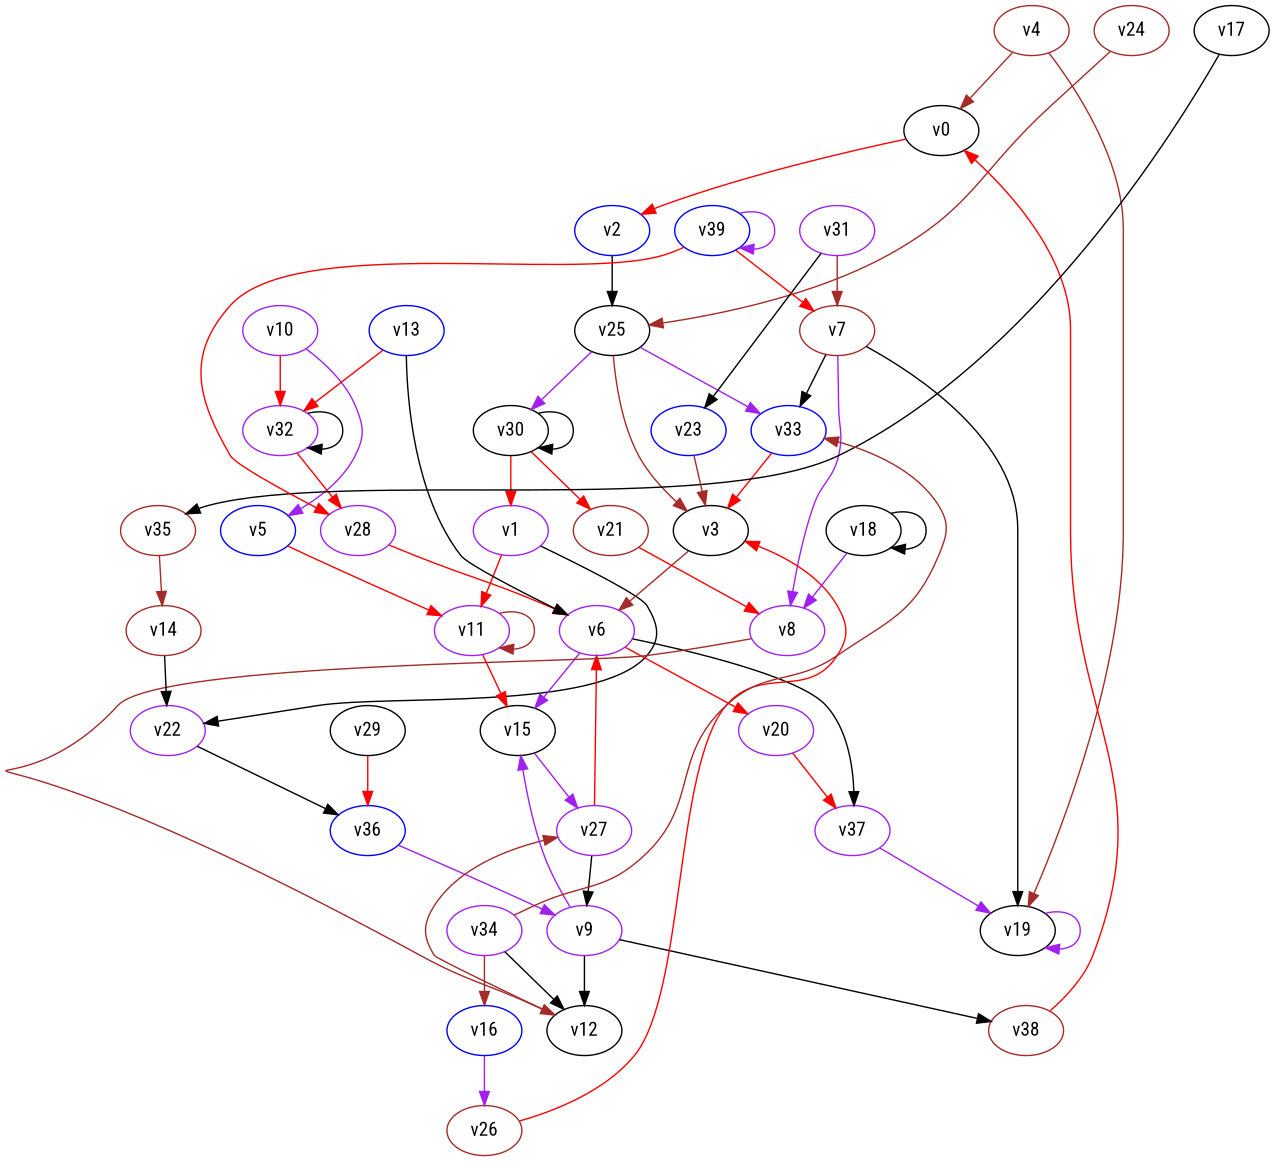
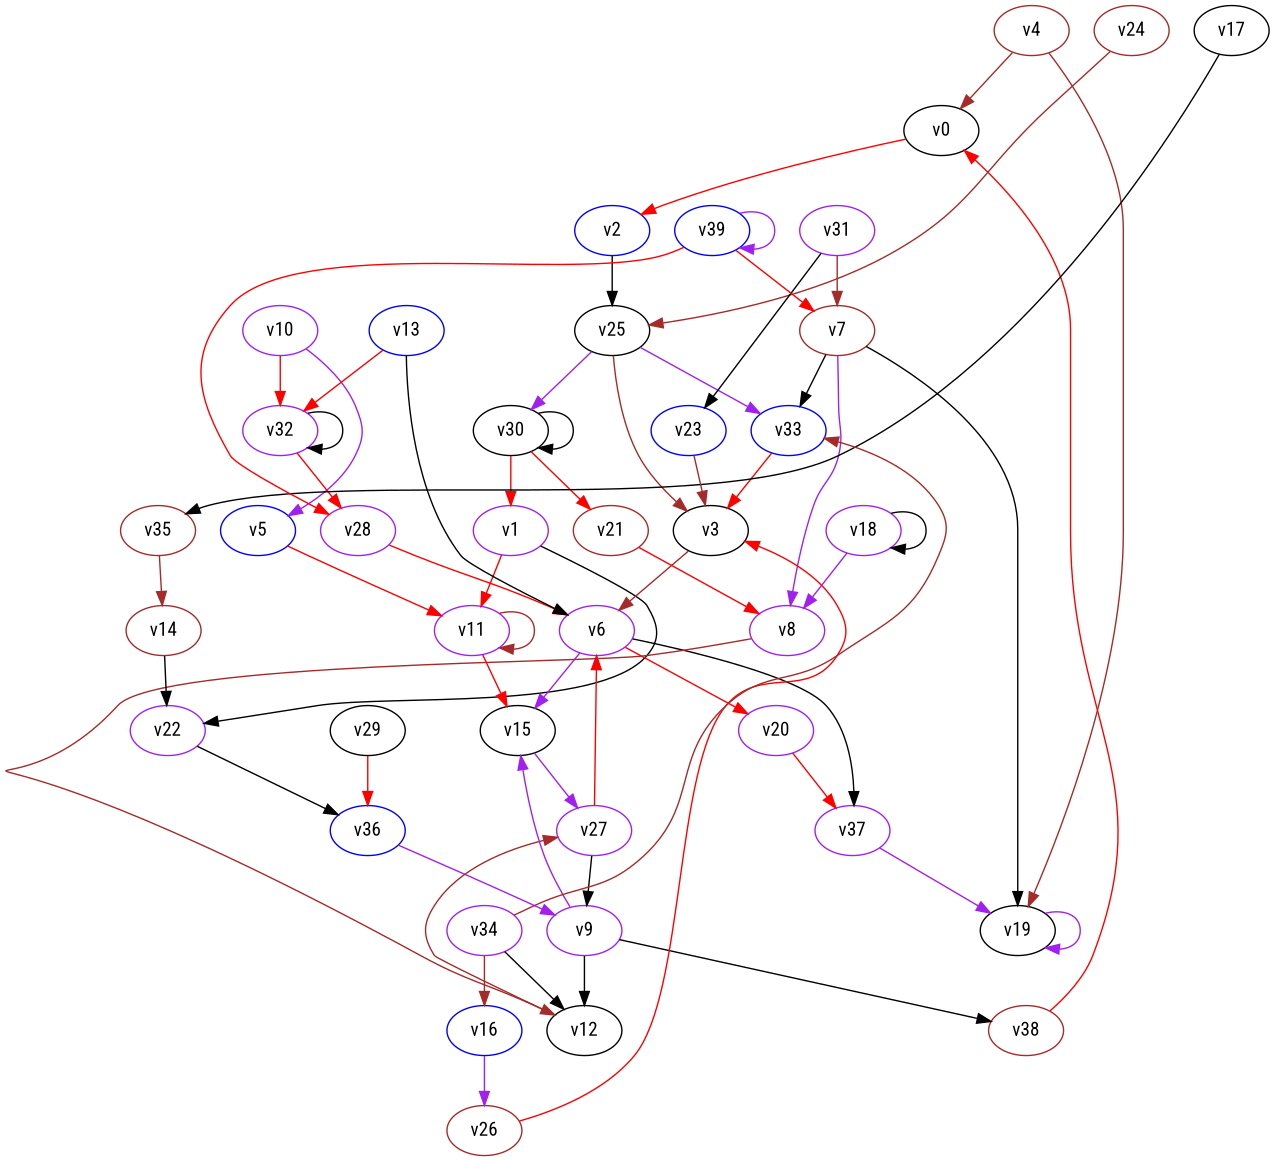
node "v18": color black -> purple
